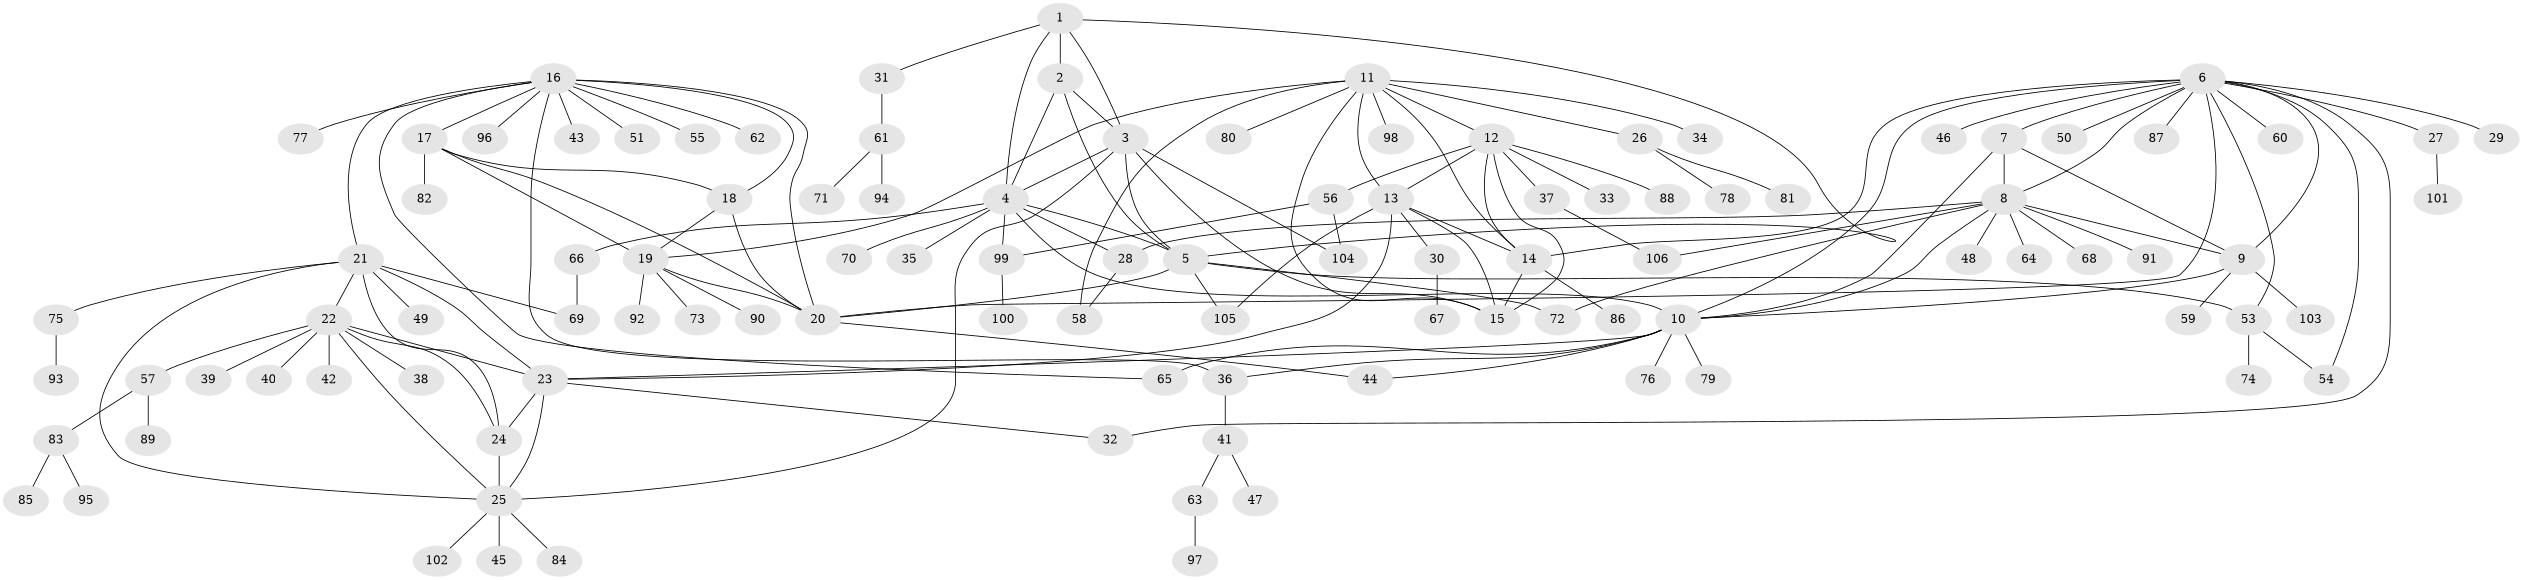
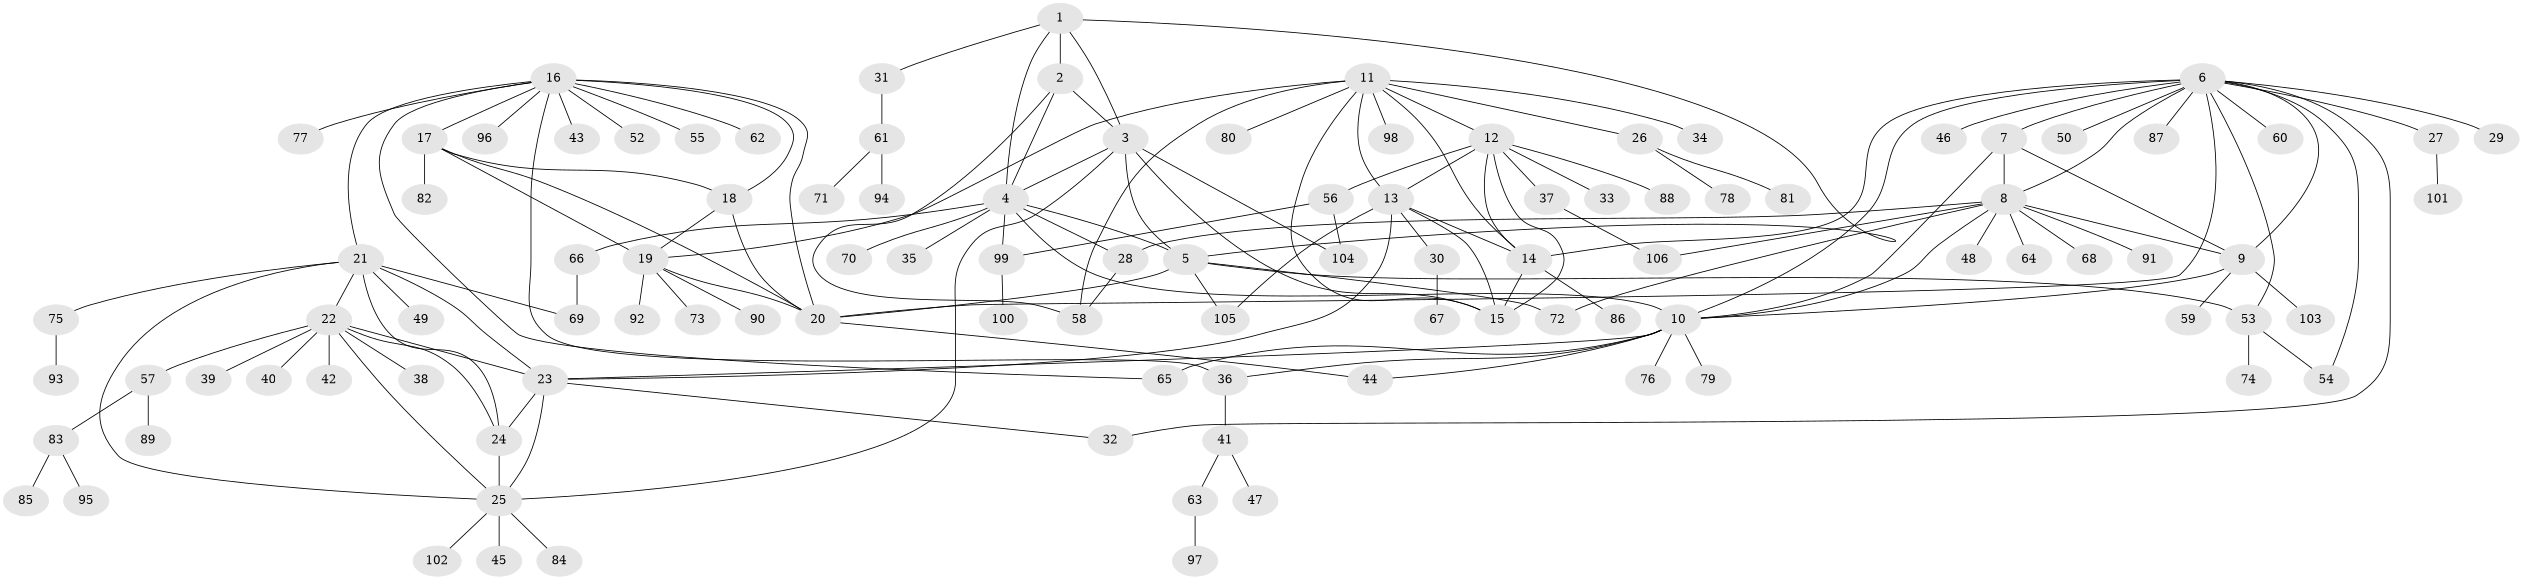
node "51": label "51" -> "52"
edge "2" -- "5": now "2" -- "58"
